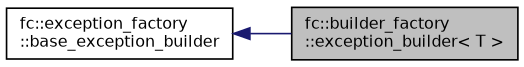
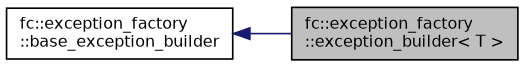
node "fc::builder_factory ::exception_builder< T >": label "fc::builder_factory ::exception_builder< T >" -> "fc::exception_factory ::exception_builder< T >"
